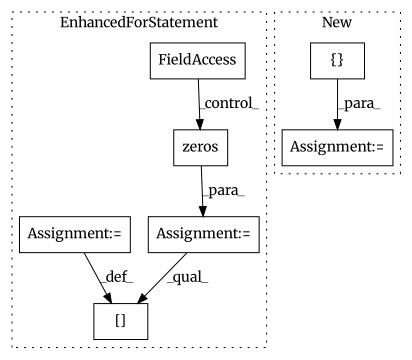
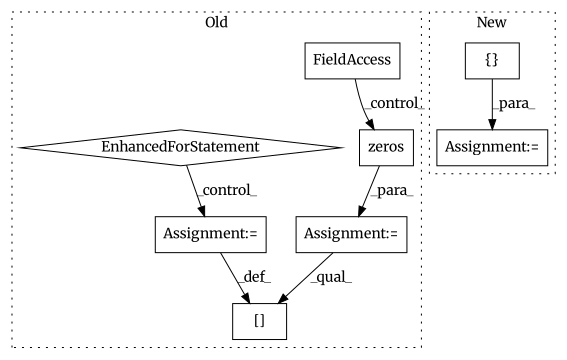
cluster "EnhancedForStatement": label "EnhancedForStatement" -> "Old"
node "EnhancedForStatement": added
